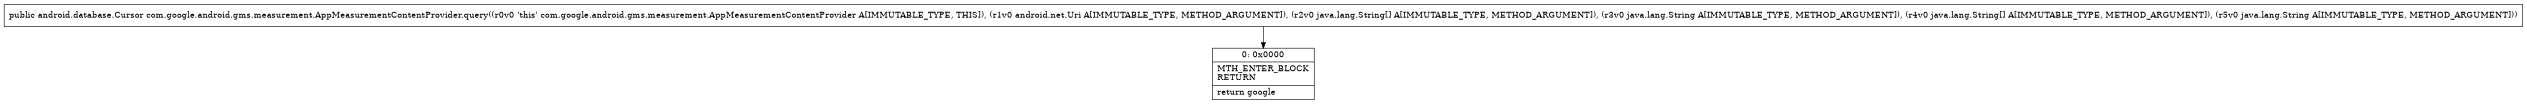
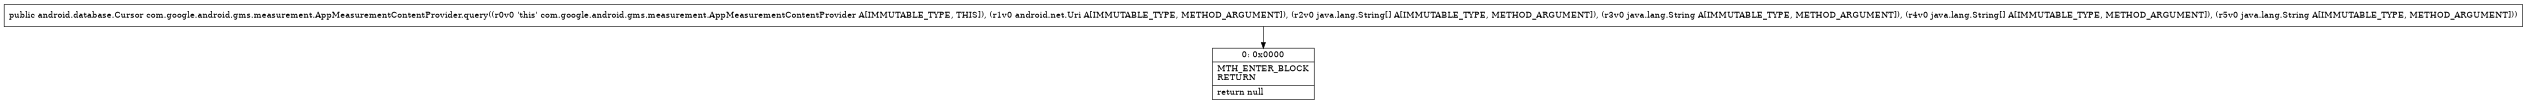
node "0: 0x0000": text "return google" -> "return null"
